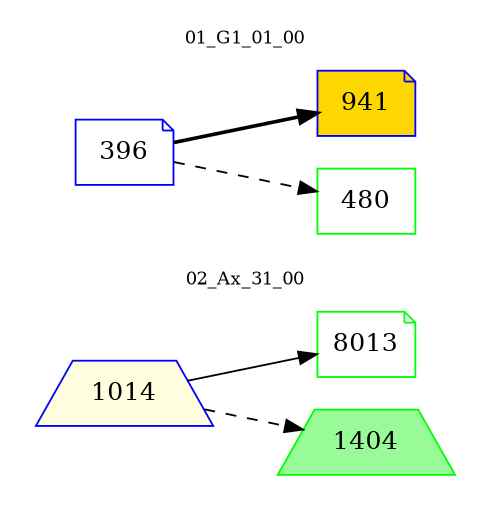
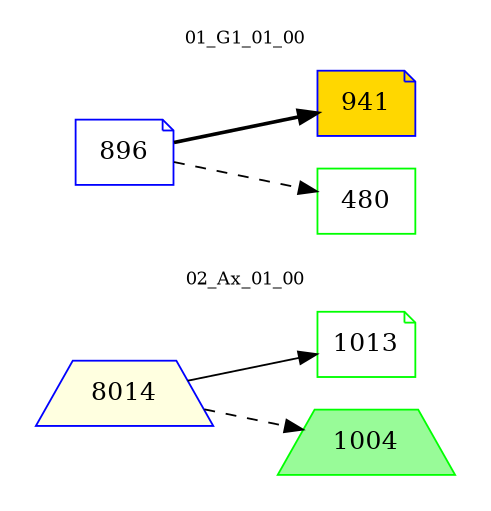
node "396": label "396" -> "896"
cluster "02_Ax_31_00": label "02_Ax_31_00" -> "02_Ax_01_00"
node "8013": label "8013" -> "1013"
node "1014": label "1014" -> "8014"
node "1404": label "1404" -> "1004"
